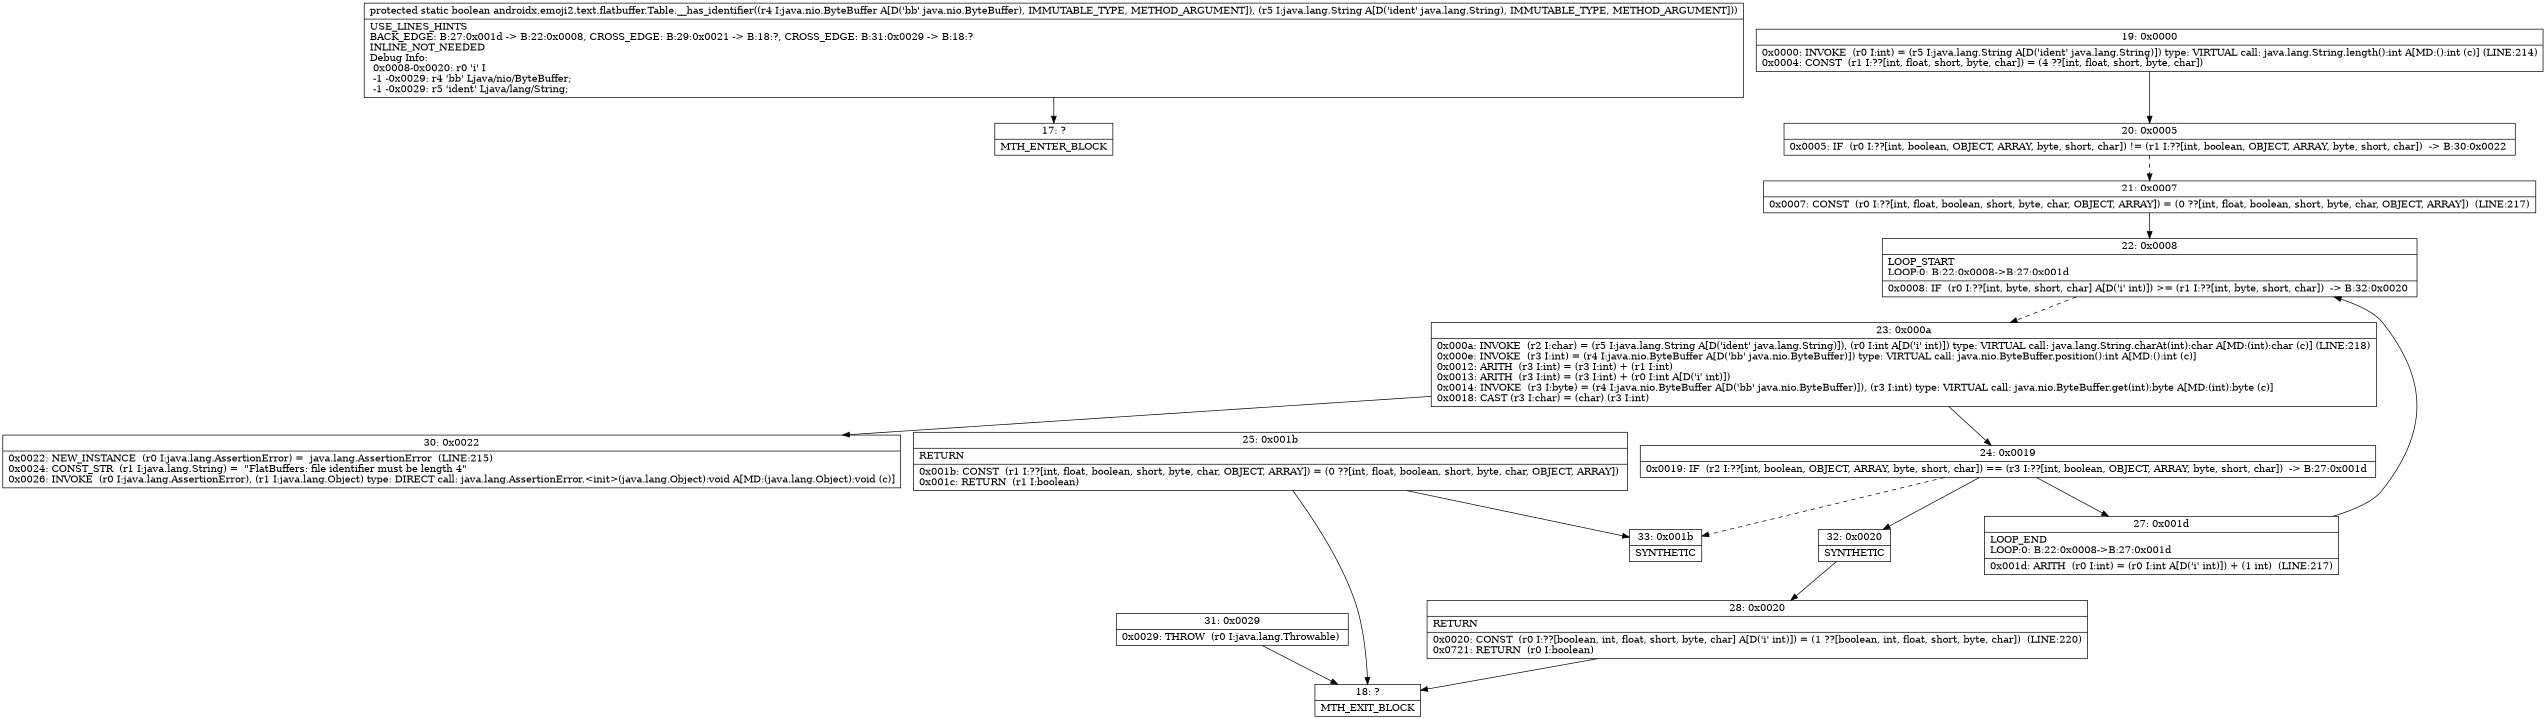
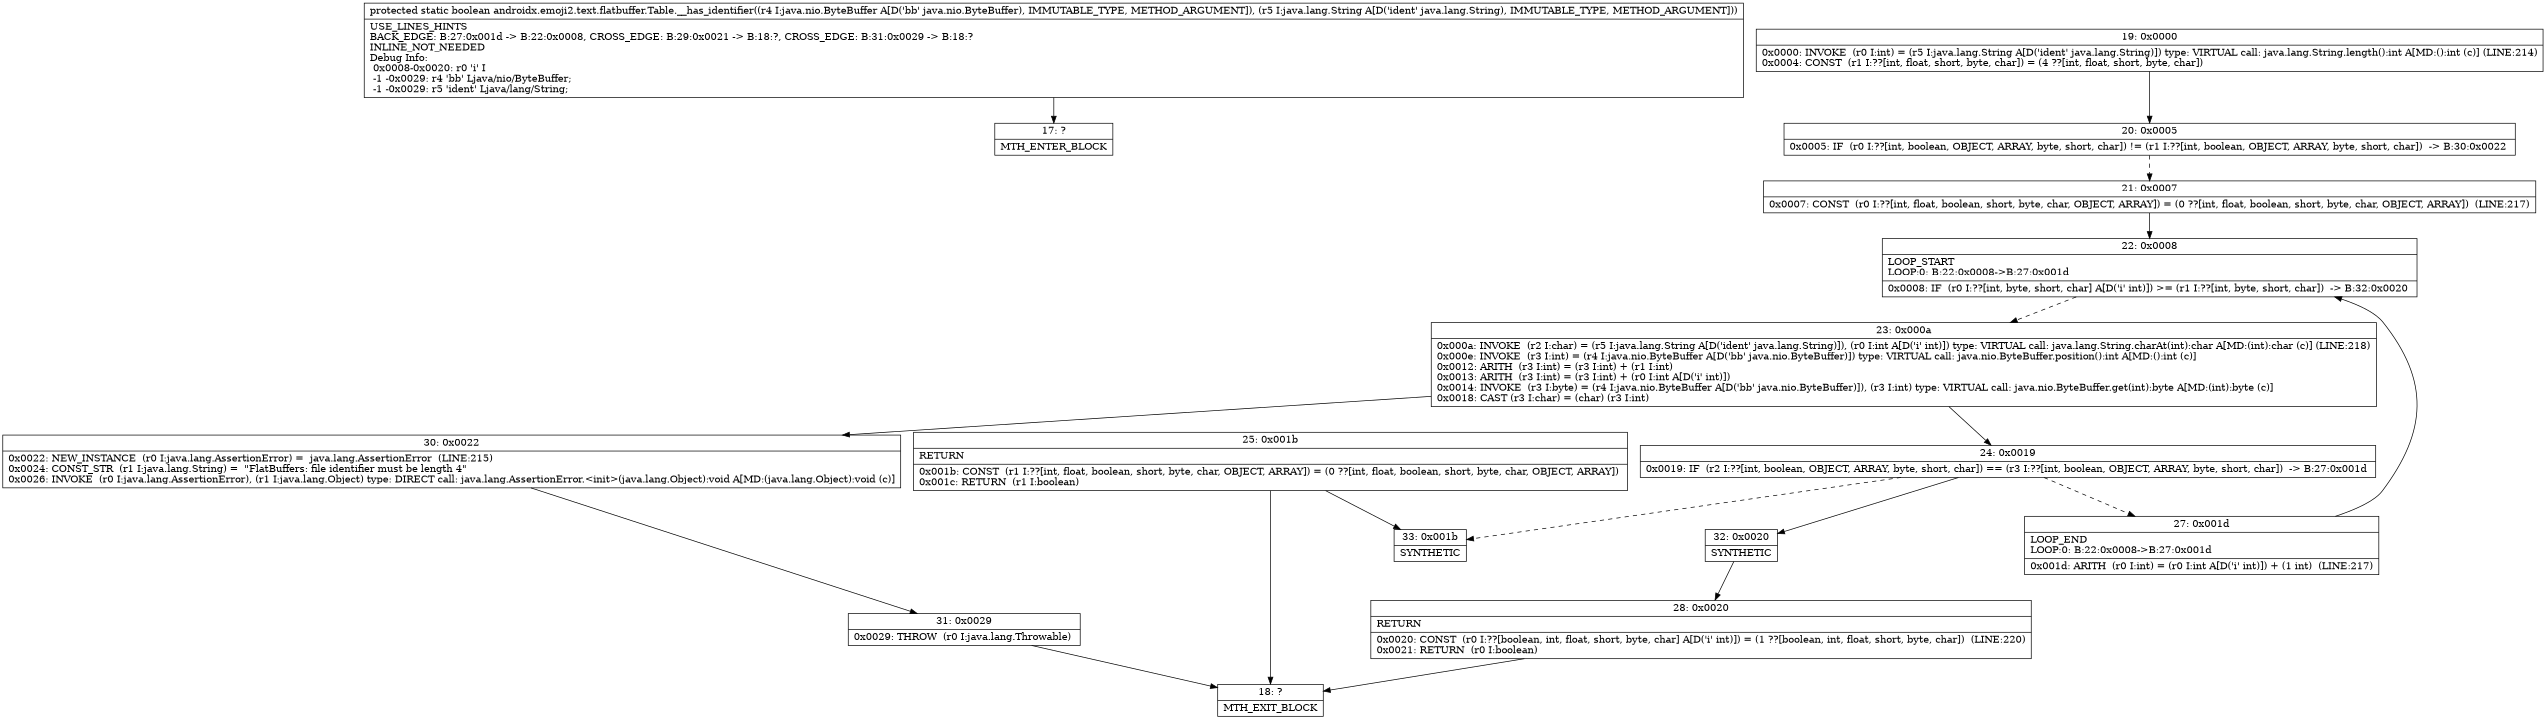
edge "24: 0x0019" -> "27: 0x001d": style solid -> dashed
edge "30: 0x0022" -> "31: 0x0029": added
node "28: 0x0020": text "0x0721: RETURN  (r0 I:boolean)" -> "0x0021: RETURN  (r0 I:boolean)"
